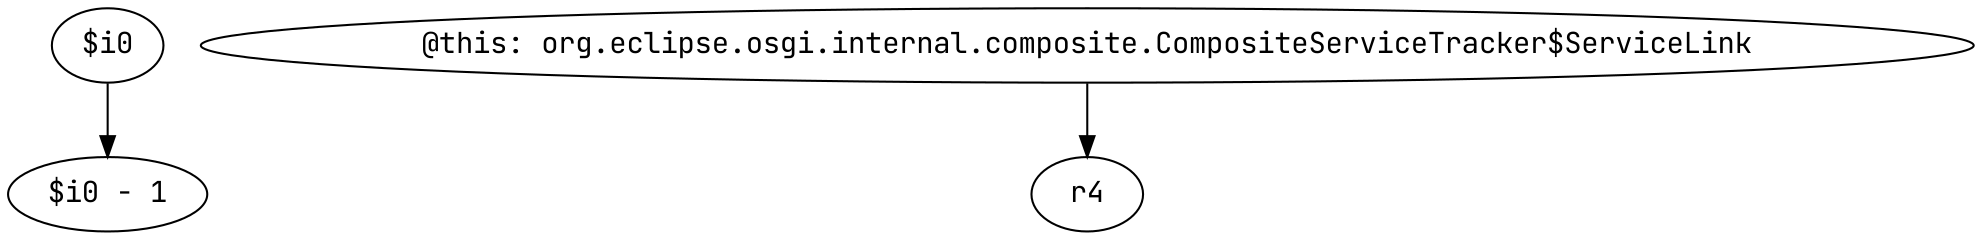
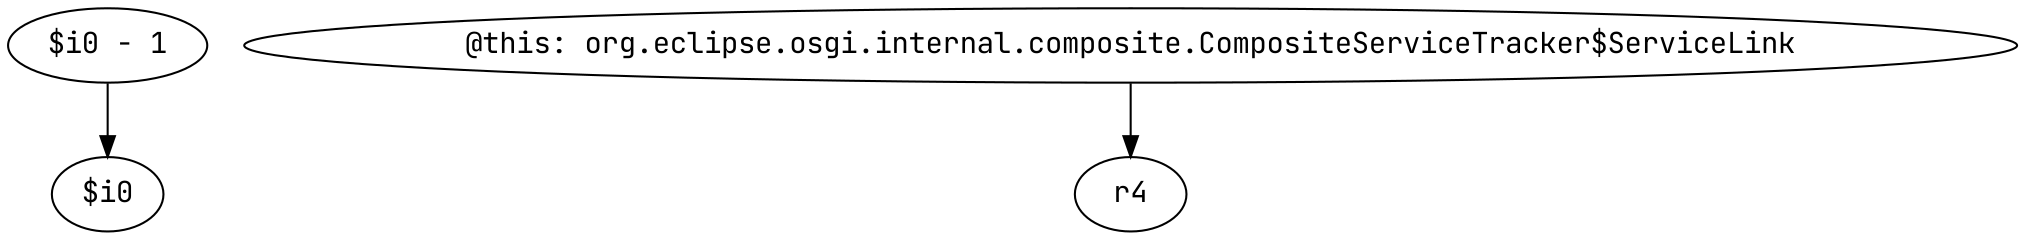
edge "$i0" -> "$i0 - 1": reversed
